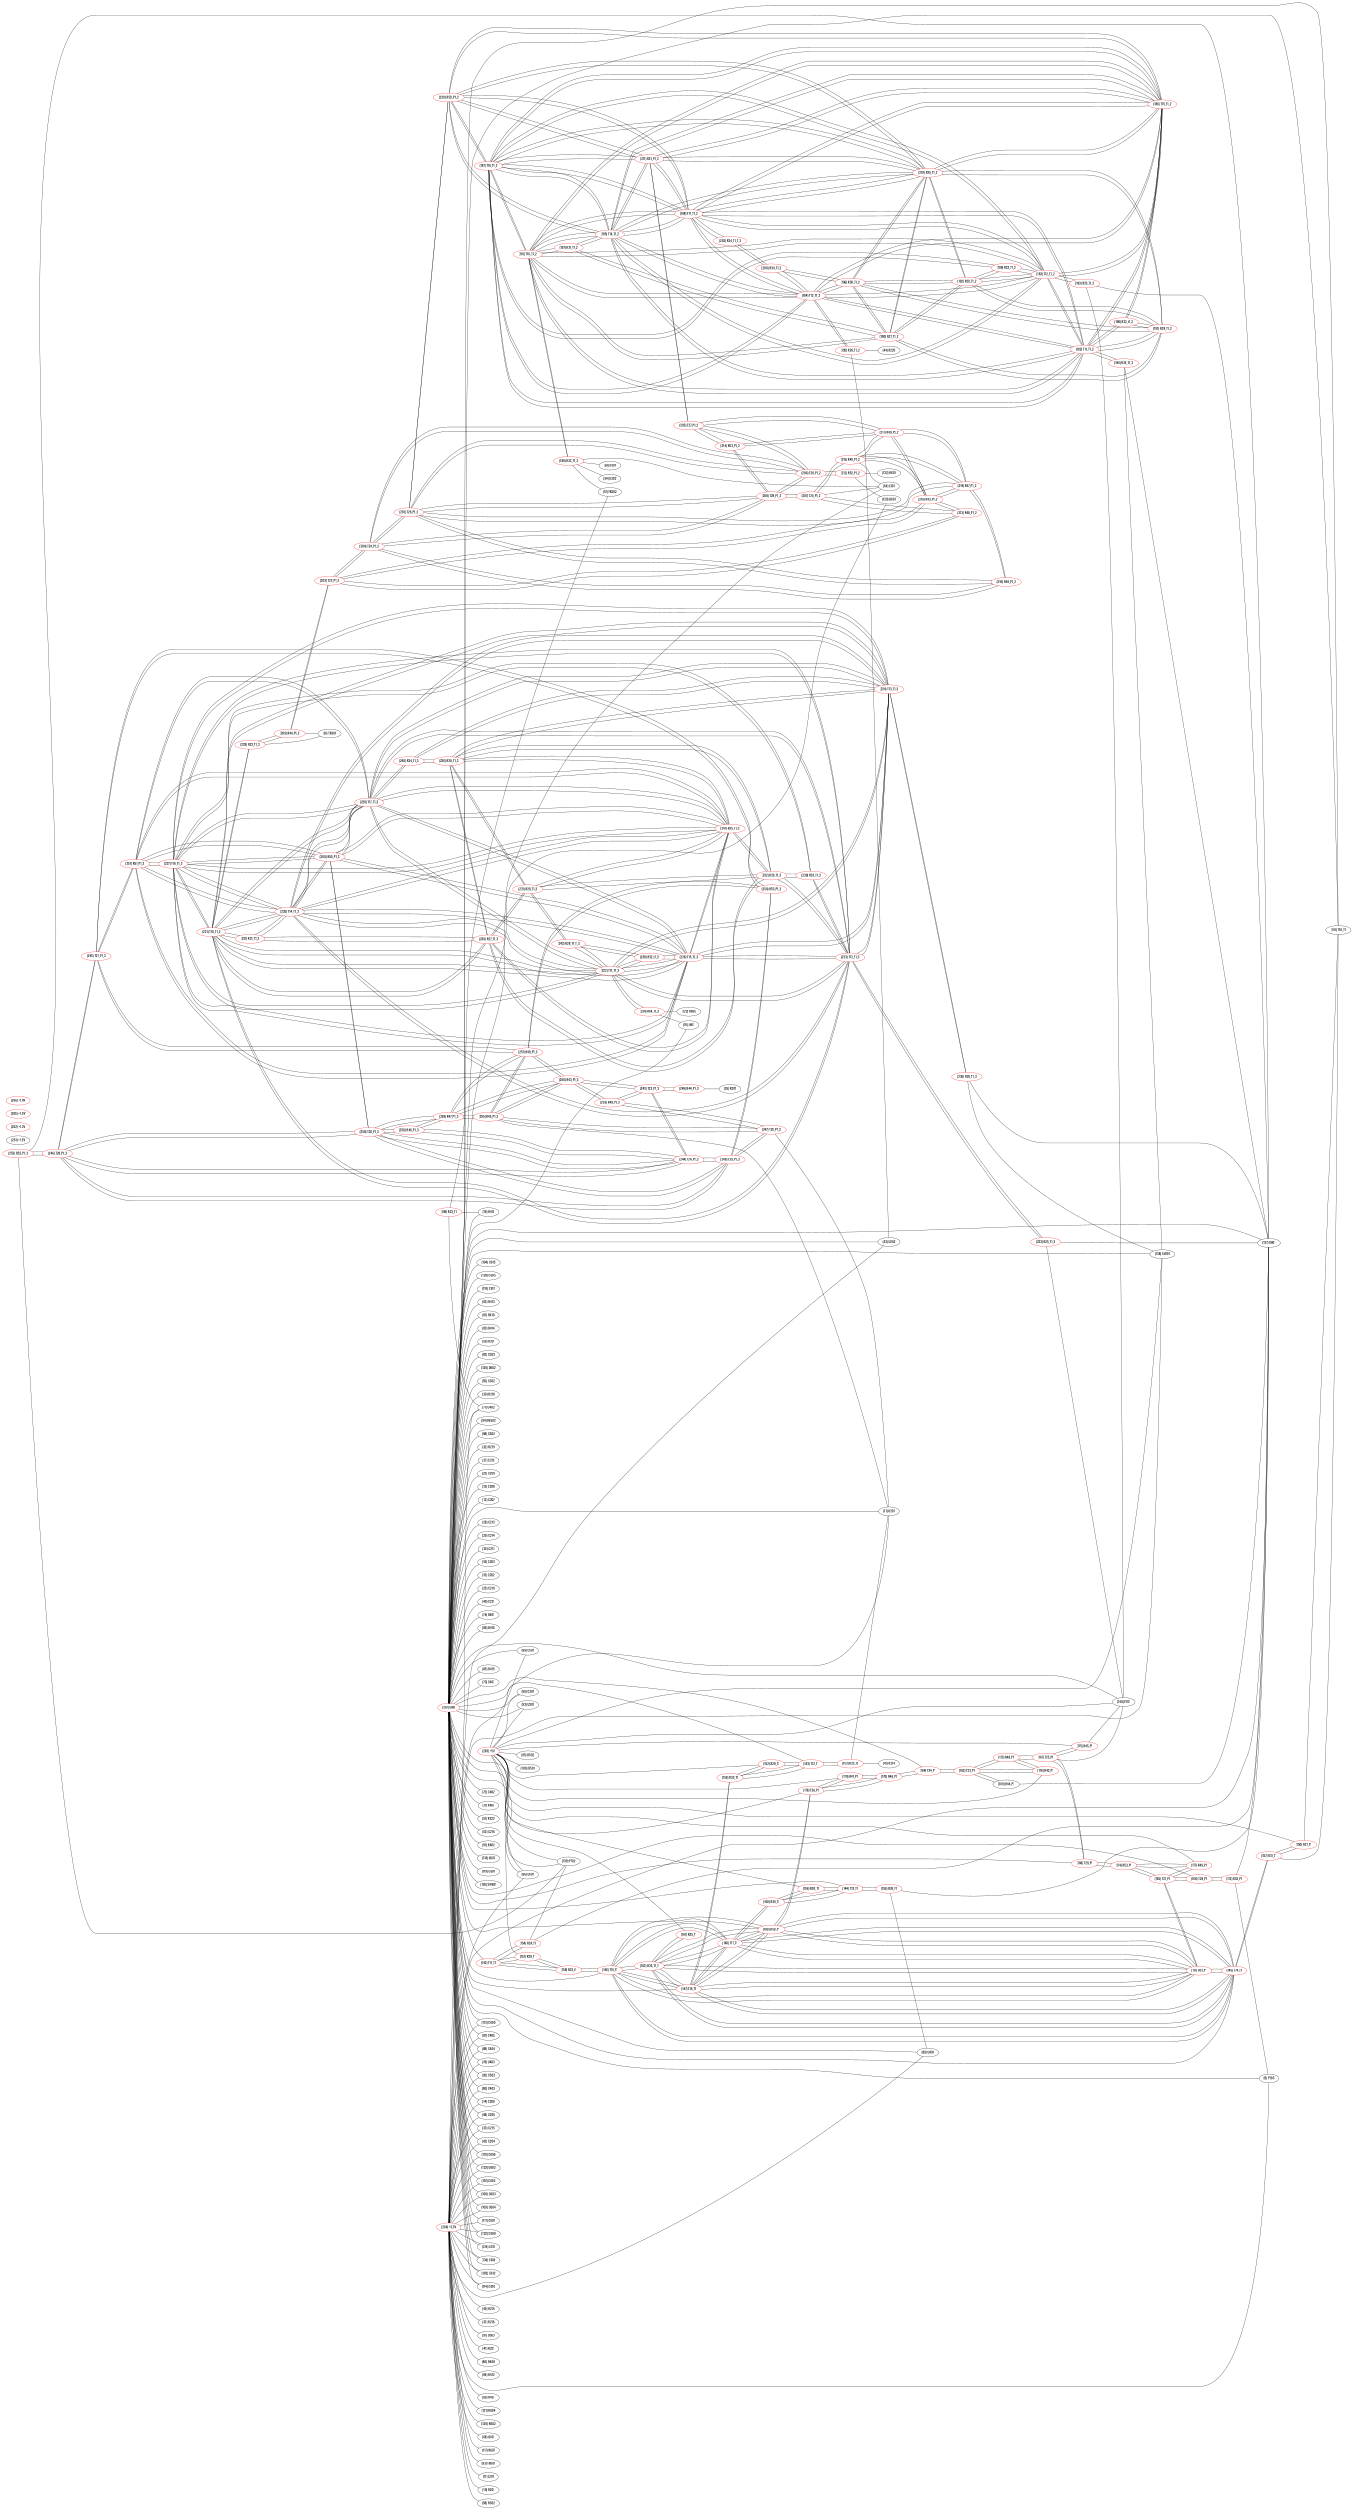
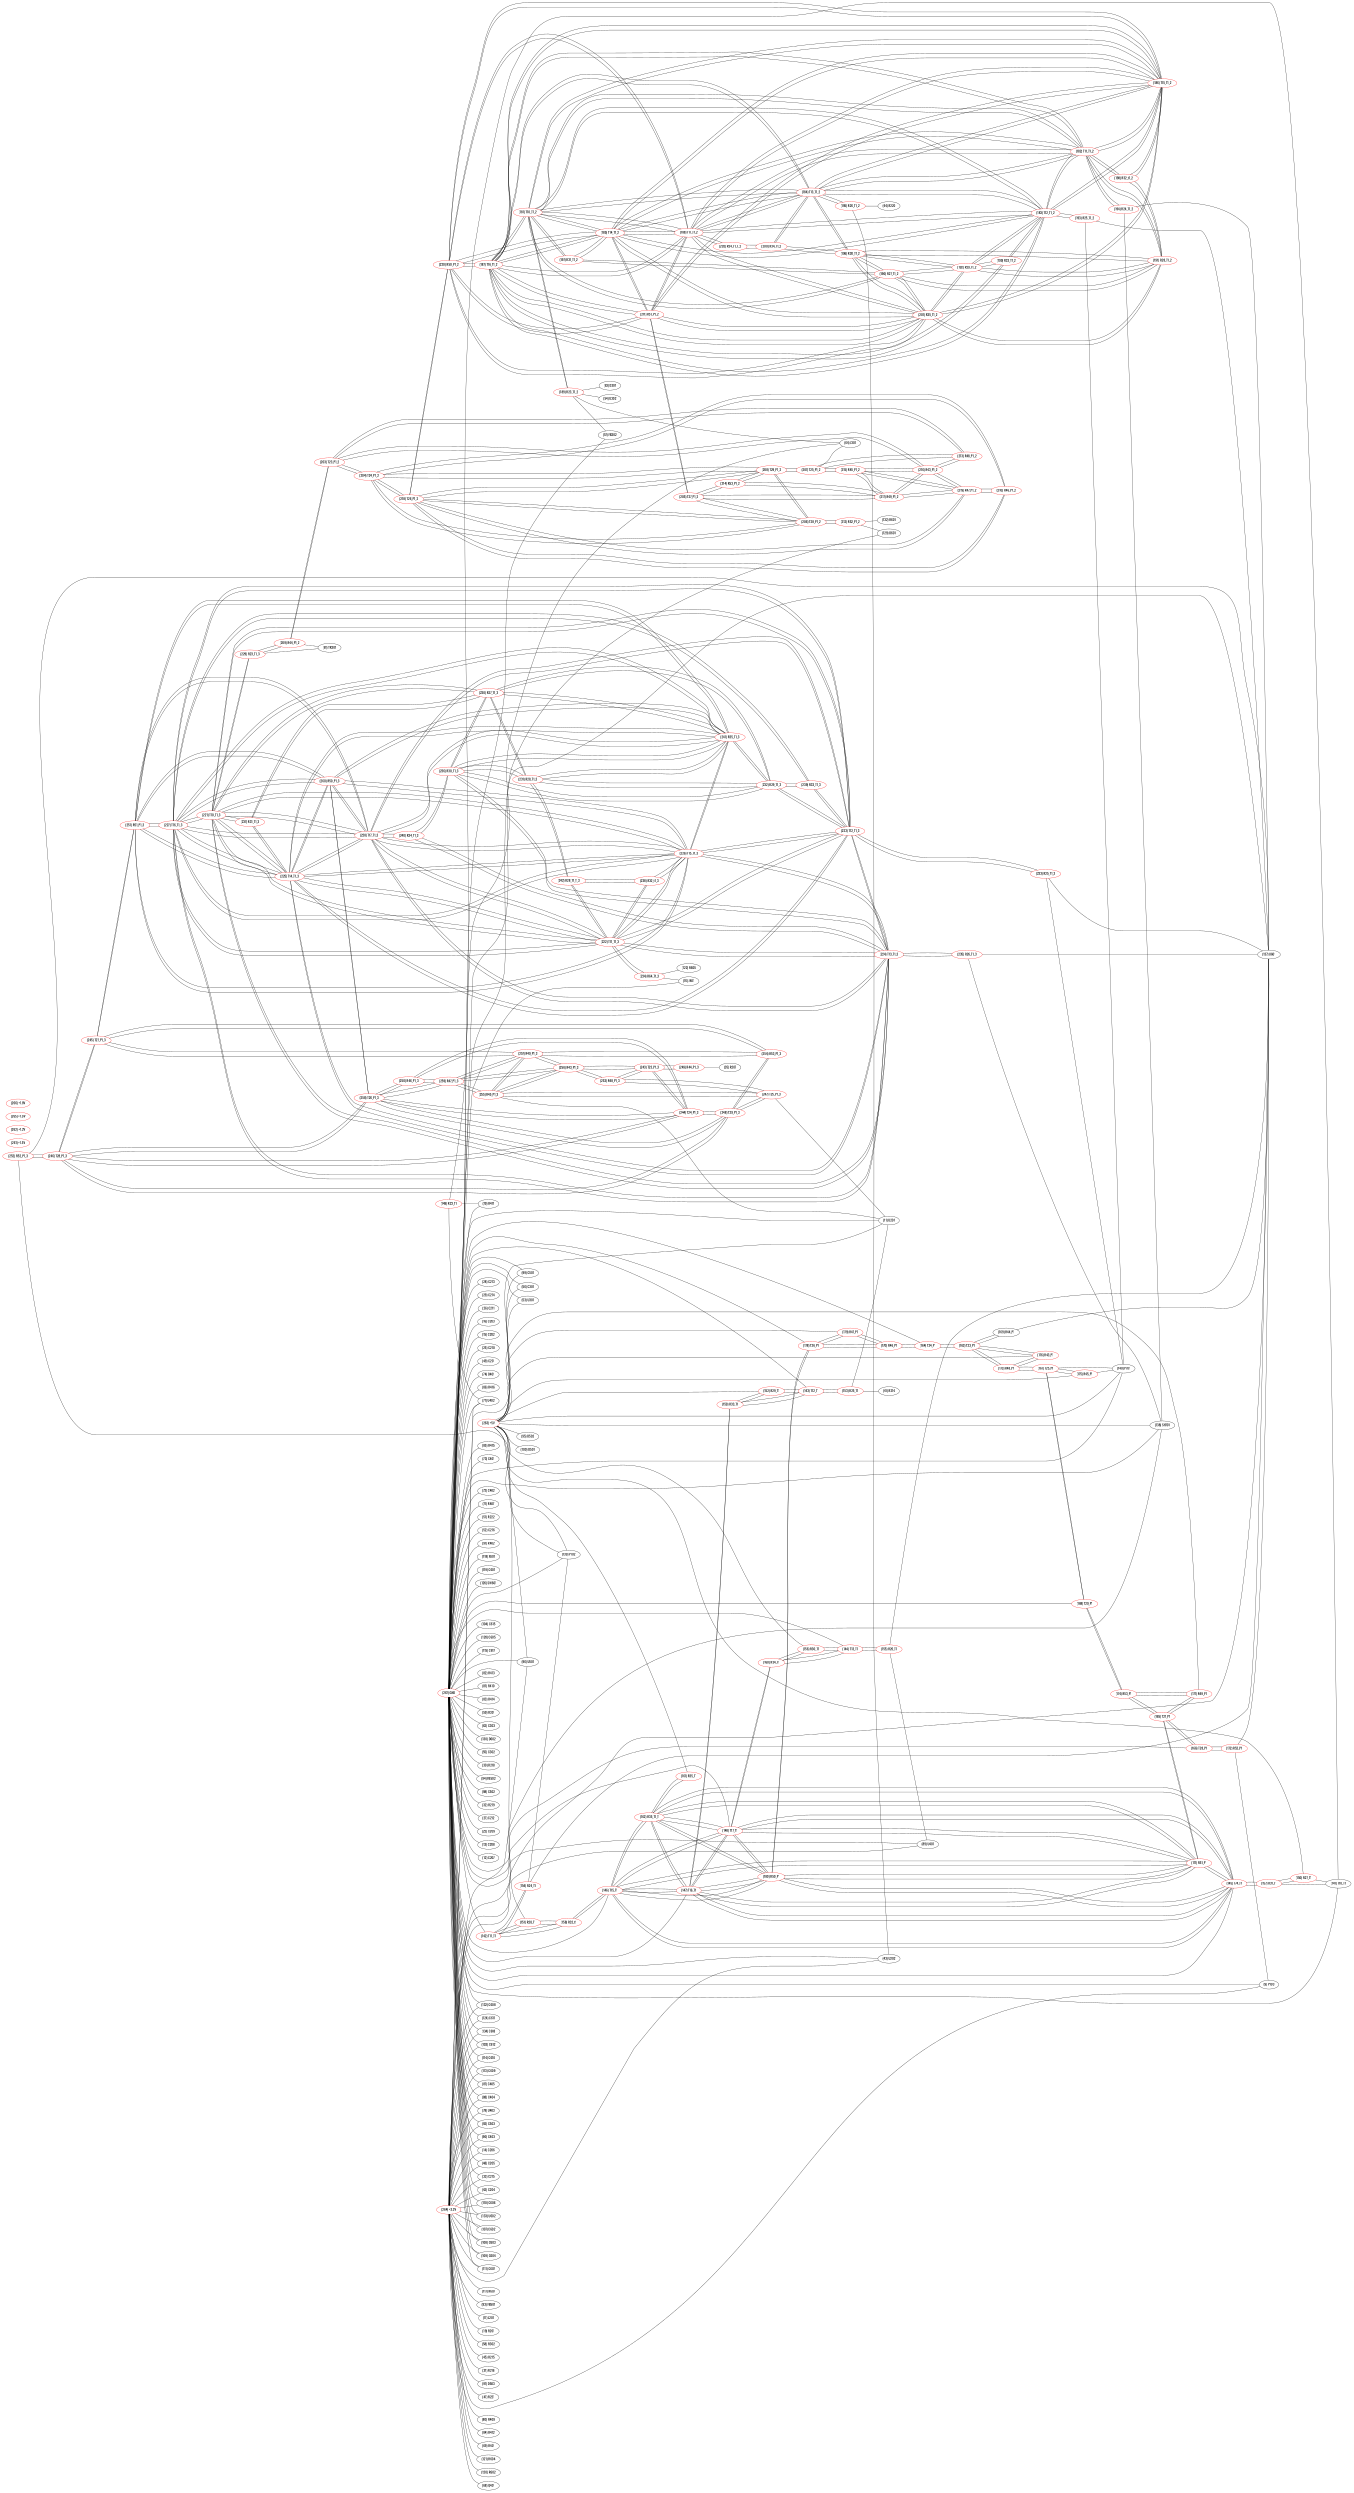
edge "(215) R45_P1_2" -- "(64) J301": removed
node "(261) +1.5V": color black -> red
